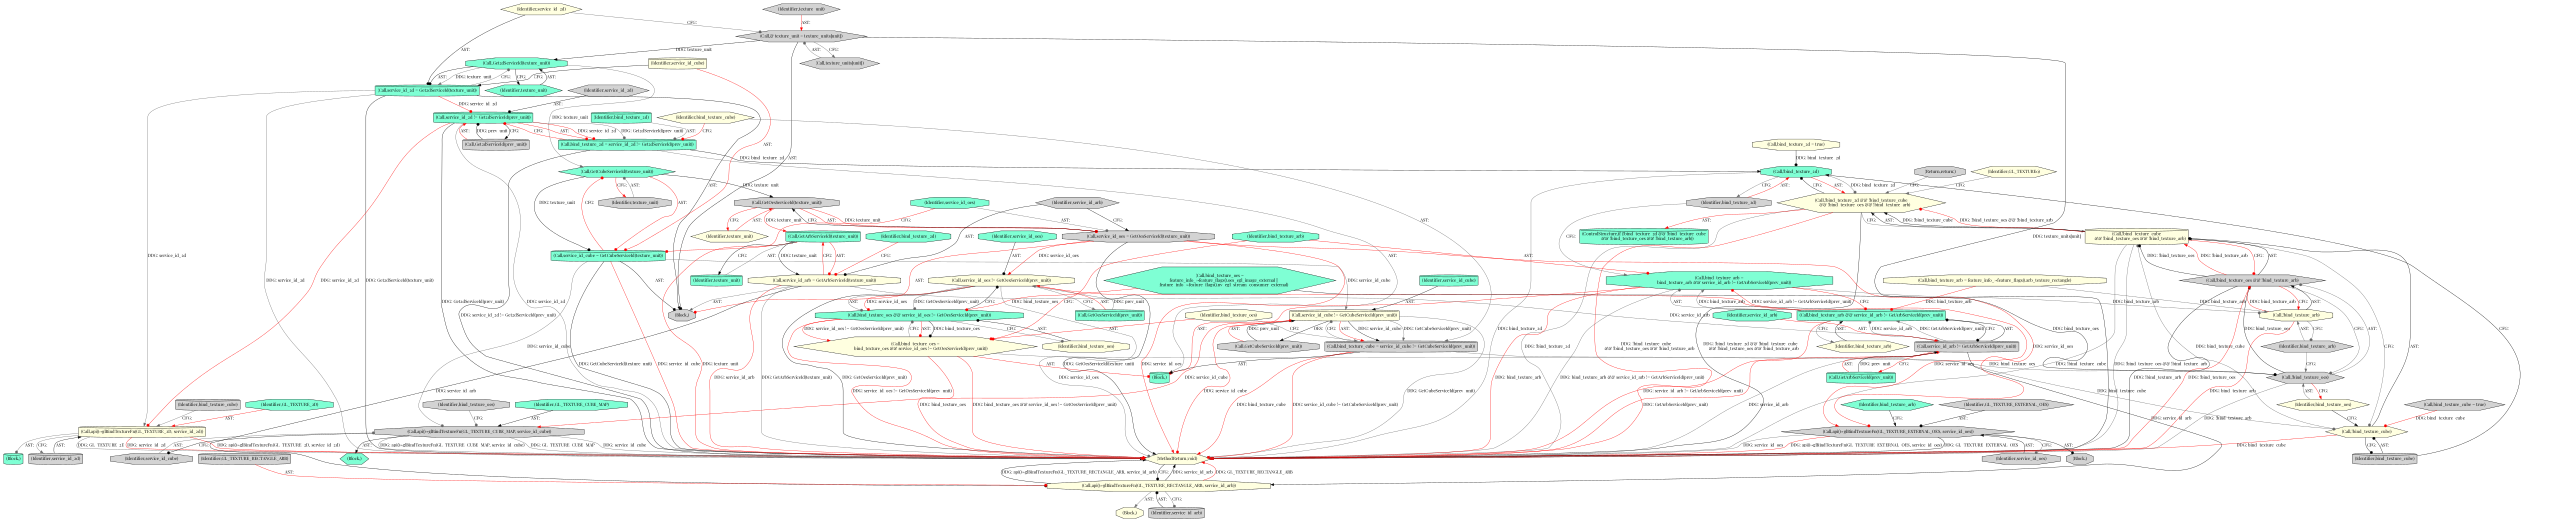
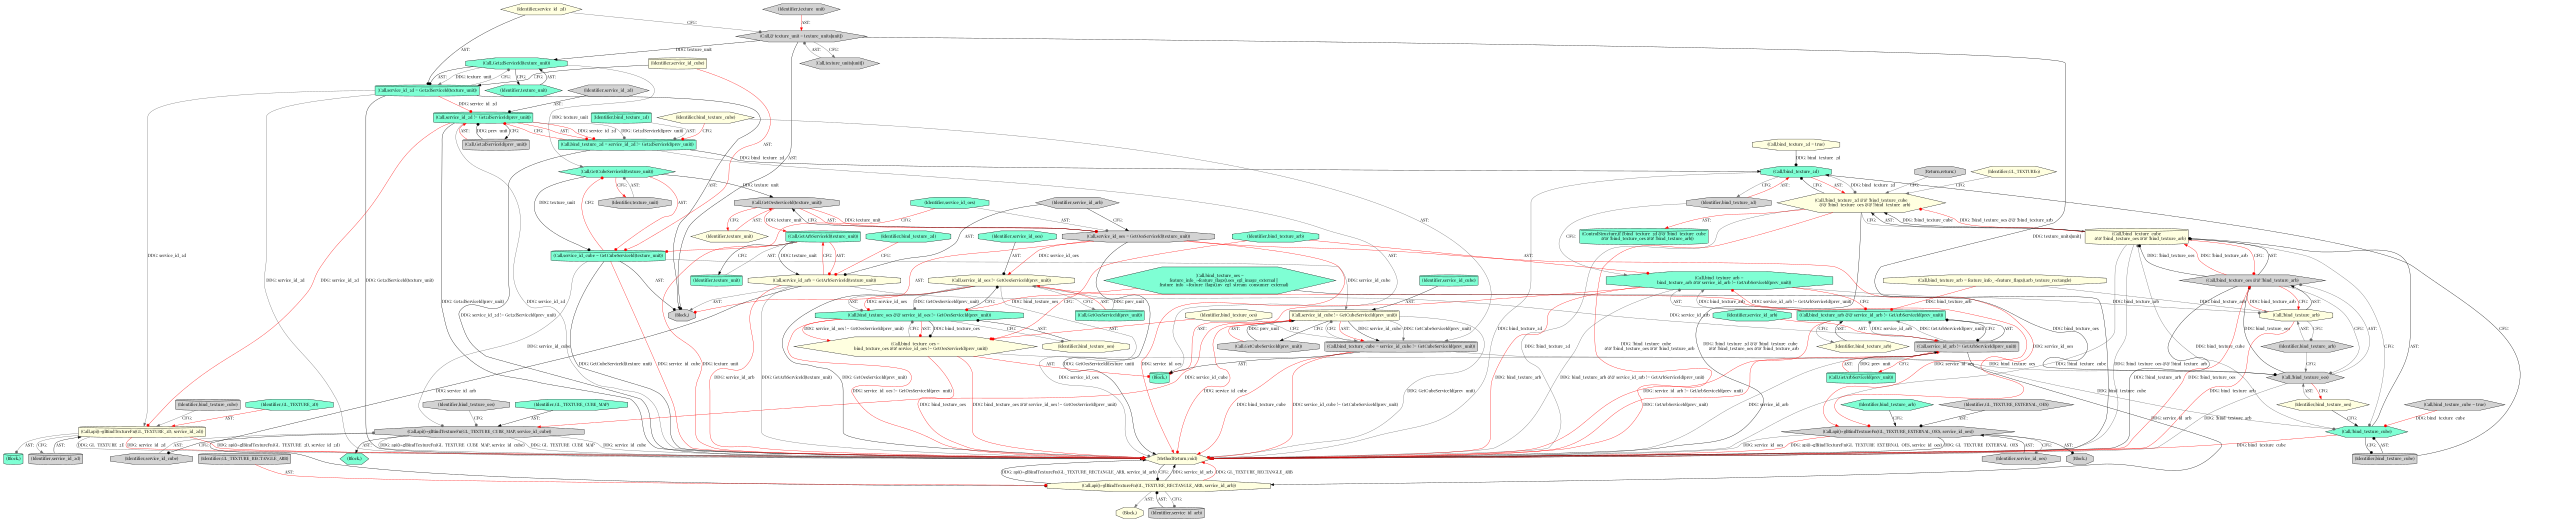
edge "(Call,service_id_cube != GetCubeServiceId(prev_unit))" -> "(Call,GetCubeServiceId(prev_unit))": label "OES: " -> "CFG: "
node "(Call,!bind_texture_cube)": fillcolor lightyellow -> aquamarine
